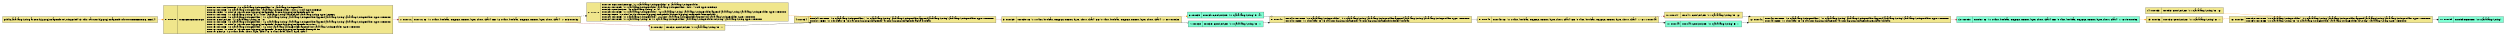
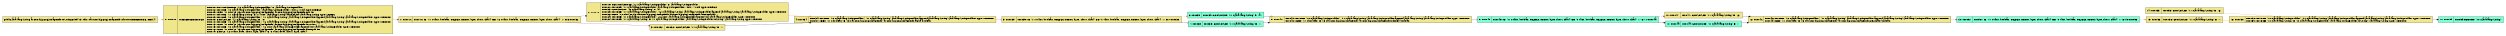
edge "16: 0x0058" -> "15: 0x0056": reversed
node "9: 0x0045": fillcolor khaki -> aquamarine
